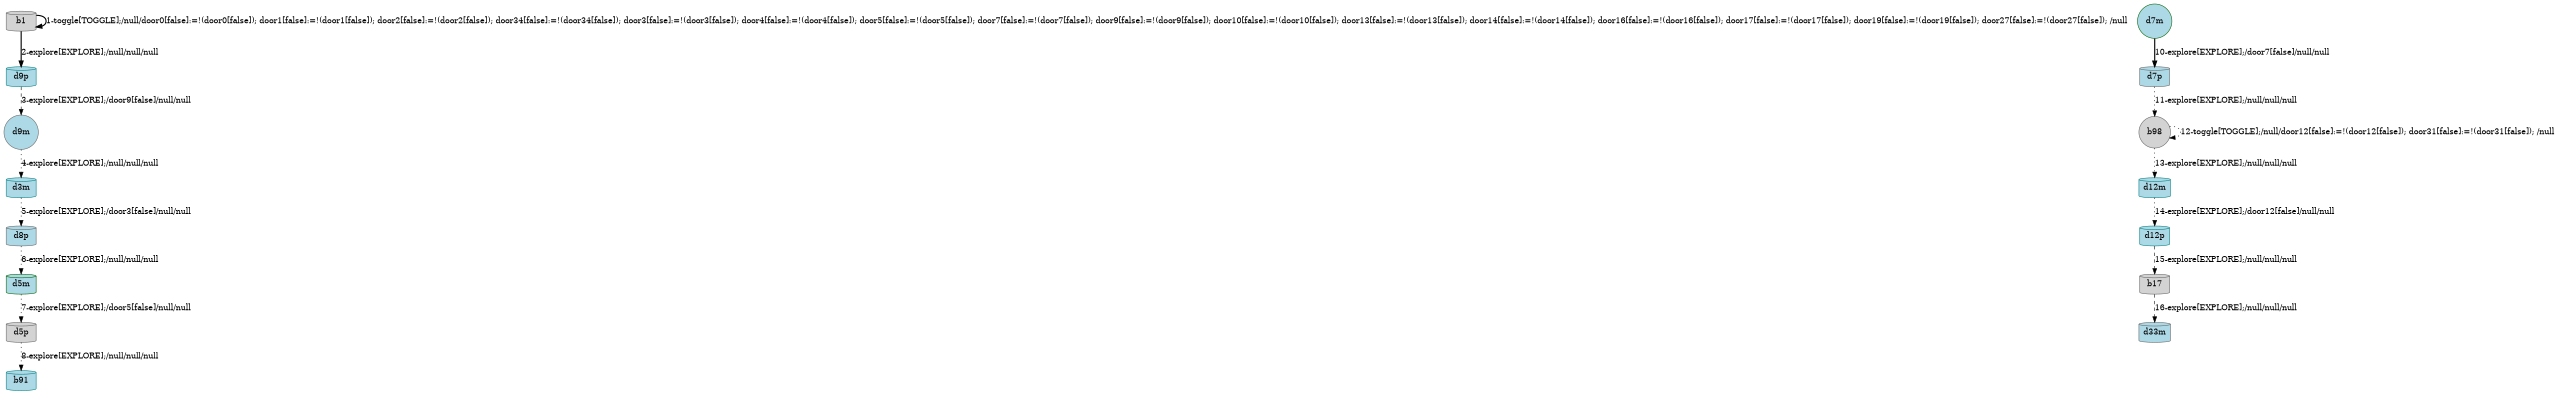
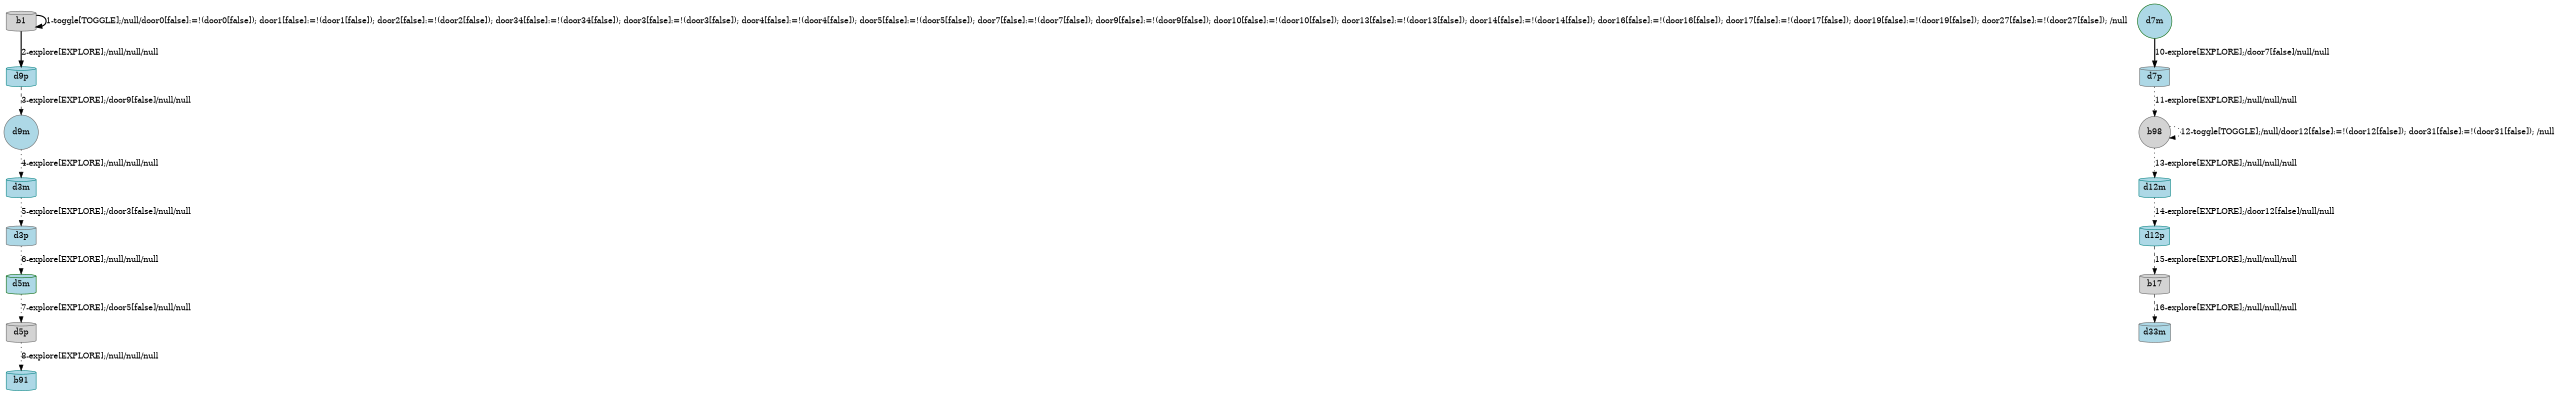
node "d8p": label "d8p" -> "d3p"
